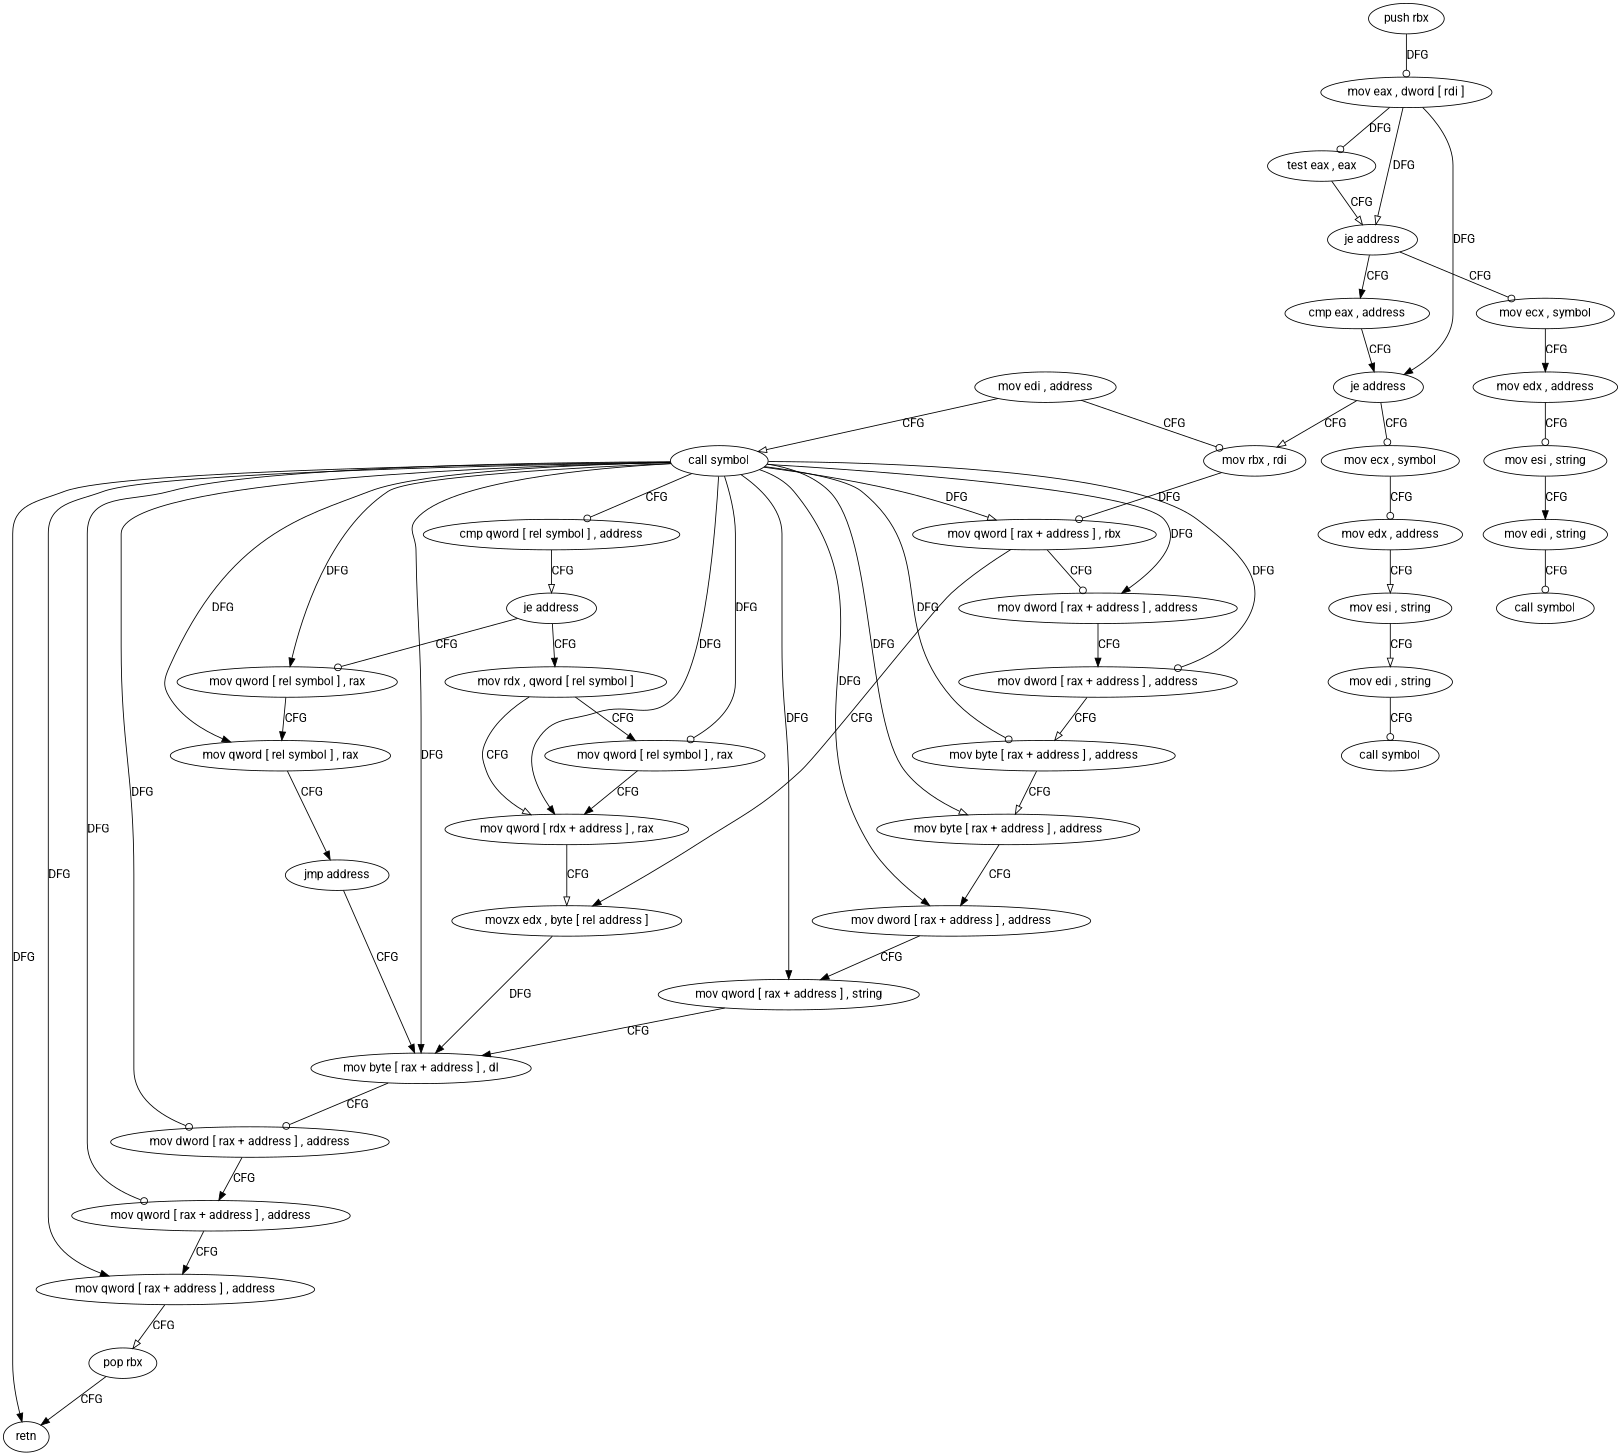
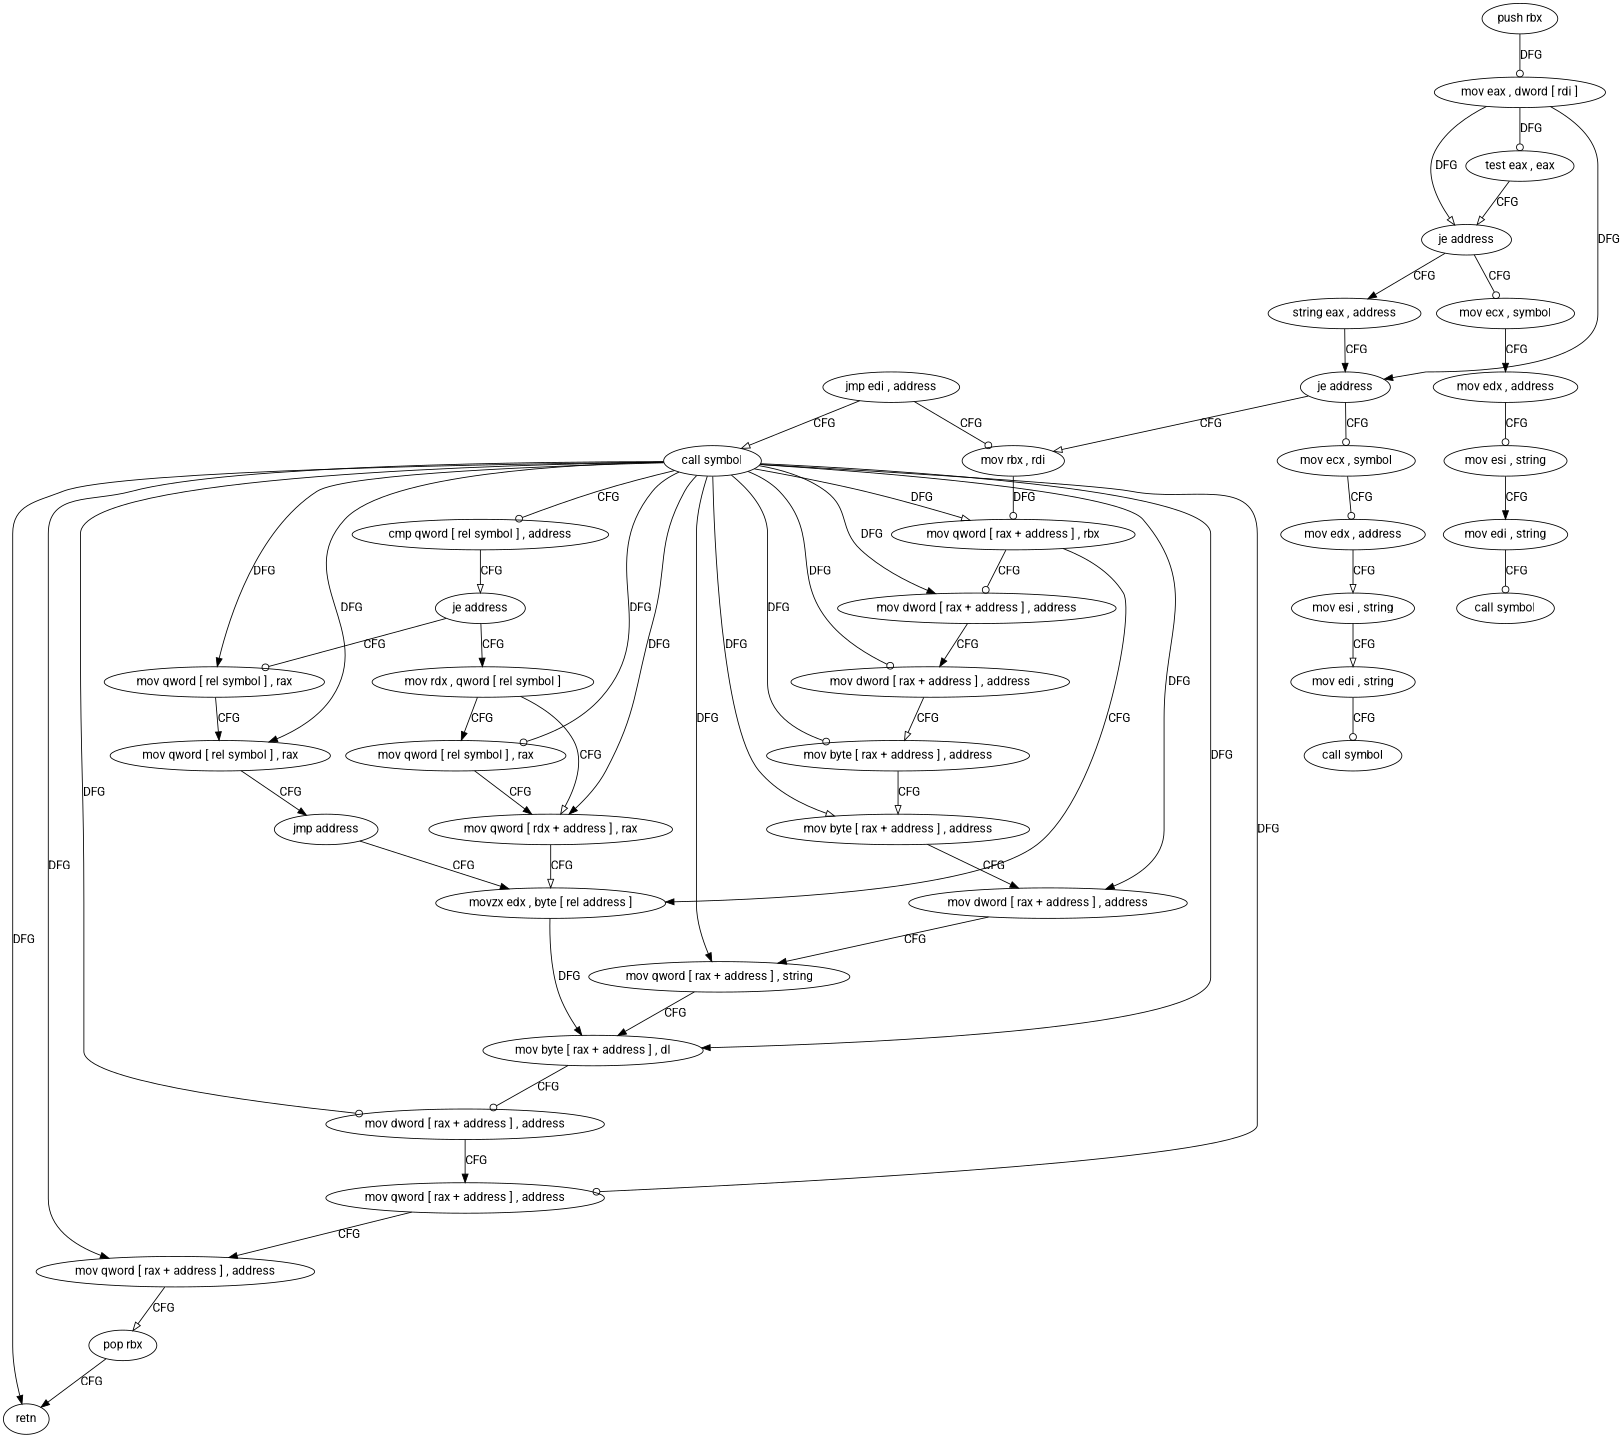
node "cmp eax , address": label "cmp eax , address" -> "string eax , address"
node "mov edi , address": label "mov edi , address" -> "jmp edi , address"
edge "jmp address" -> "mov byte [ rax + address ] , dl": now "jmp address" -> "movzx edx , byte [ rel address ]"
